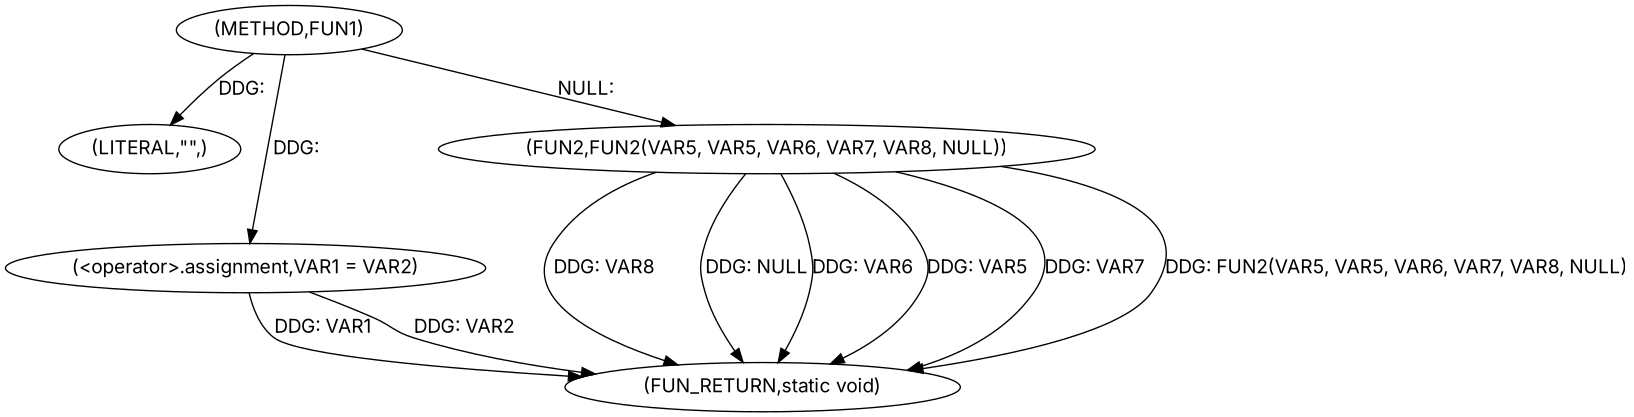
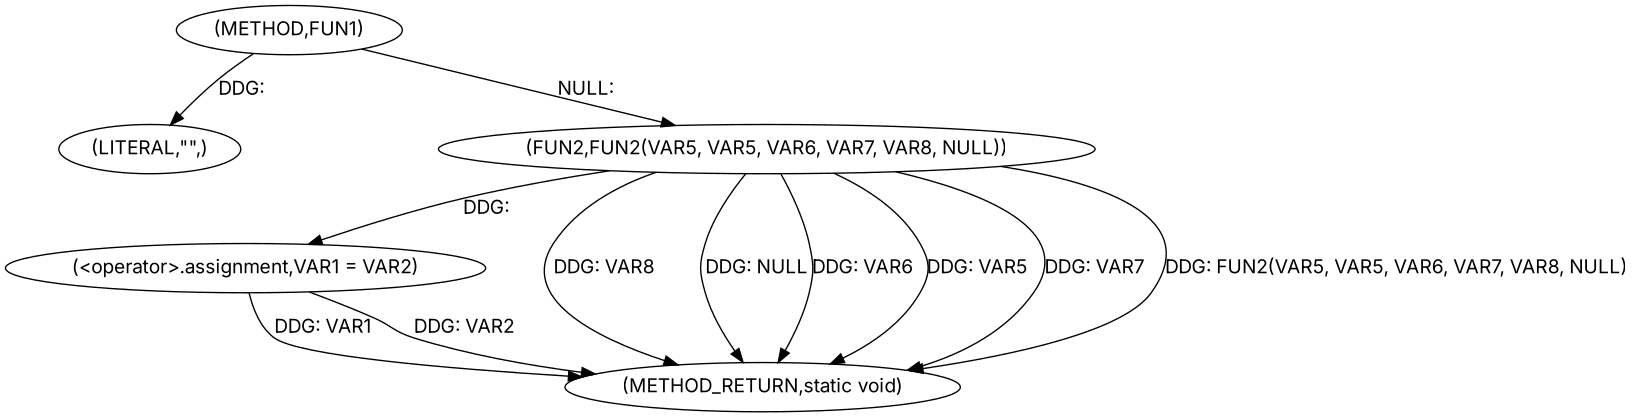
edge "(METHOD,FUN1)" -> "(<operator>.assignment,VAR1 = VAR2)": now "(FUN2,FUN2(VAR5, VAR5, VAR6, VAR7, VAR8, NULL))" -> "(<operator>.assignment,VAR1 = VAR2)"
node "(FUN_RETURN,static void)": label "(FUN_RETURN,static void)" -> "(METHOD_RETURN,static void)"
